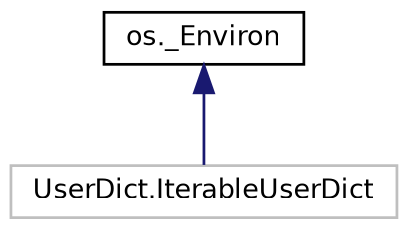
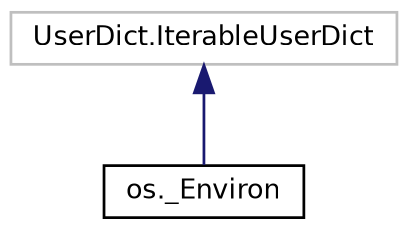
edge "UserDict.IterableUserDict" -> "os._Environ": reversed
